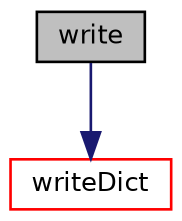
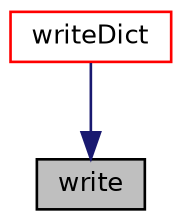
edge "write" -> "writeDict": reversed
